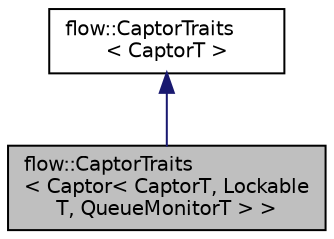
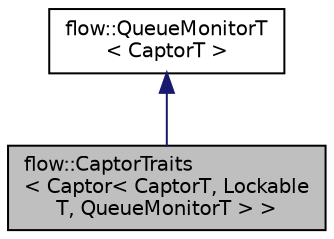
node "flow::CaptorTraits < CaptorT >": label "flow::CaptorTraits < CaptorT >" -> "flow::QueueMonitorT < CaptorT >"
